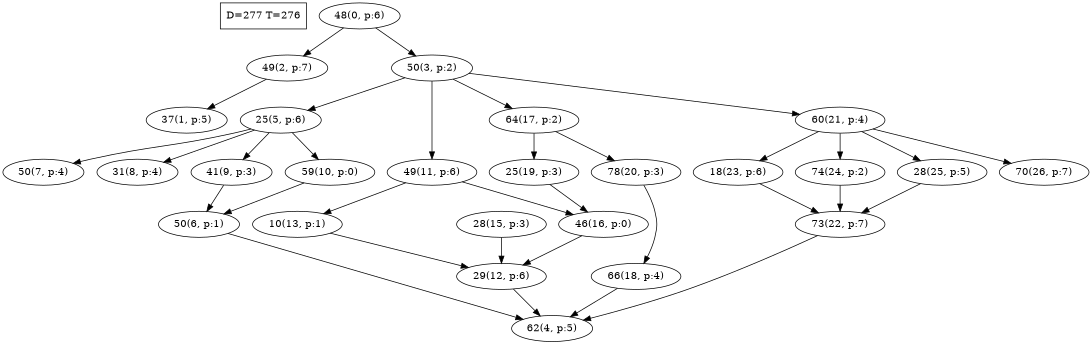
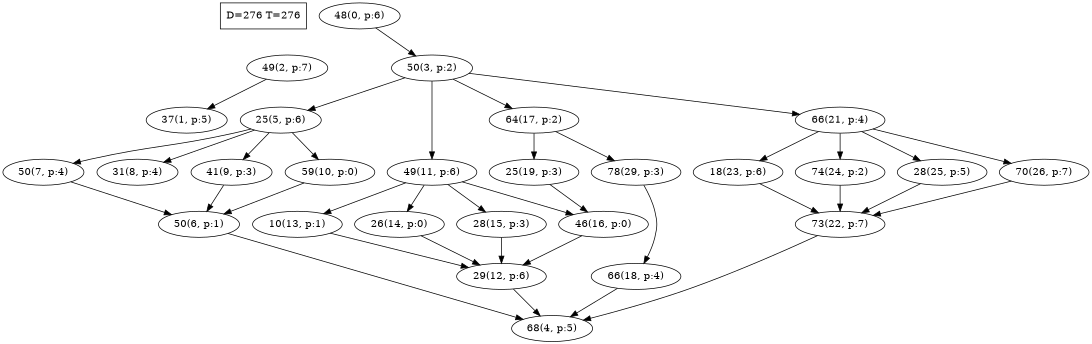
node "D=277 T=276": label "D=277 T=276" -> "D=276 T=276"
edge "48(0, p:6)" -> "49(2, p:7)": removed
node "60(21, p:4)": label "60(21, p:4)" -> "66(21, p:4)"
node "78(20, p:3)": label "78(20, p:3)" -> "78(29, p:3)"
edge "49(11, p:6)" -> "28(15, p:3)": added
edge "50(7, p:4)" -> "50(6, p:1)": added
edge "70(26, p:7)" -> "73(22, p:7)": added
node "26(14, p:0)": added
node "62(4, p:5)": label "62(4, p:5)" -> "68(4, p:5)"
